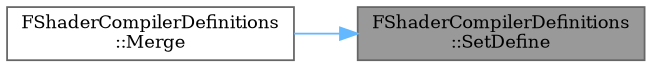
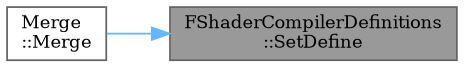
node "FShaderCompilerDefinitions ::Merge": label "FShaderCompilerDefinitions ::Merge" -> "Merge ::Merge"
